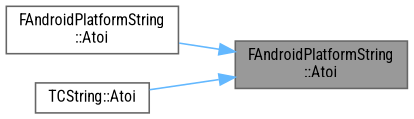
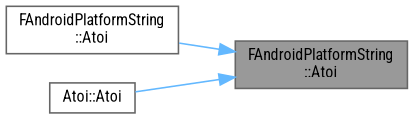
node "TCString::Atoi": label "TCString::Atoi" -> "Atoi::Atoi"
